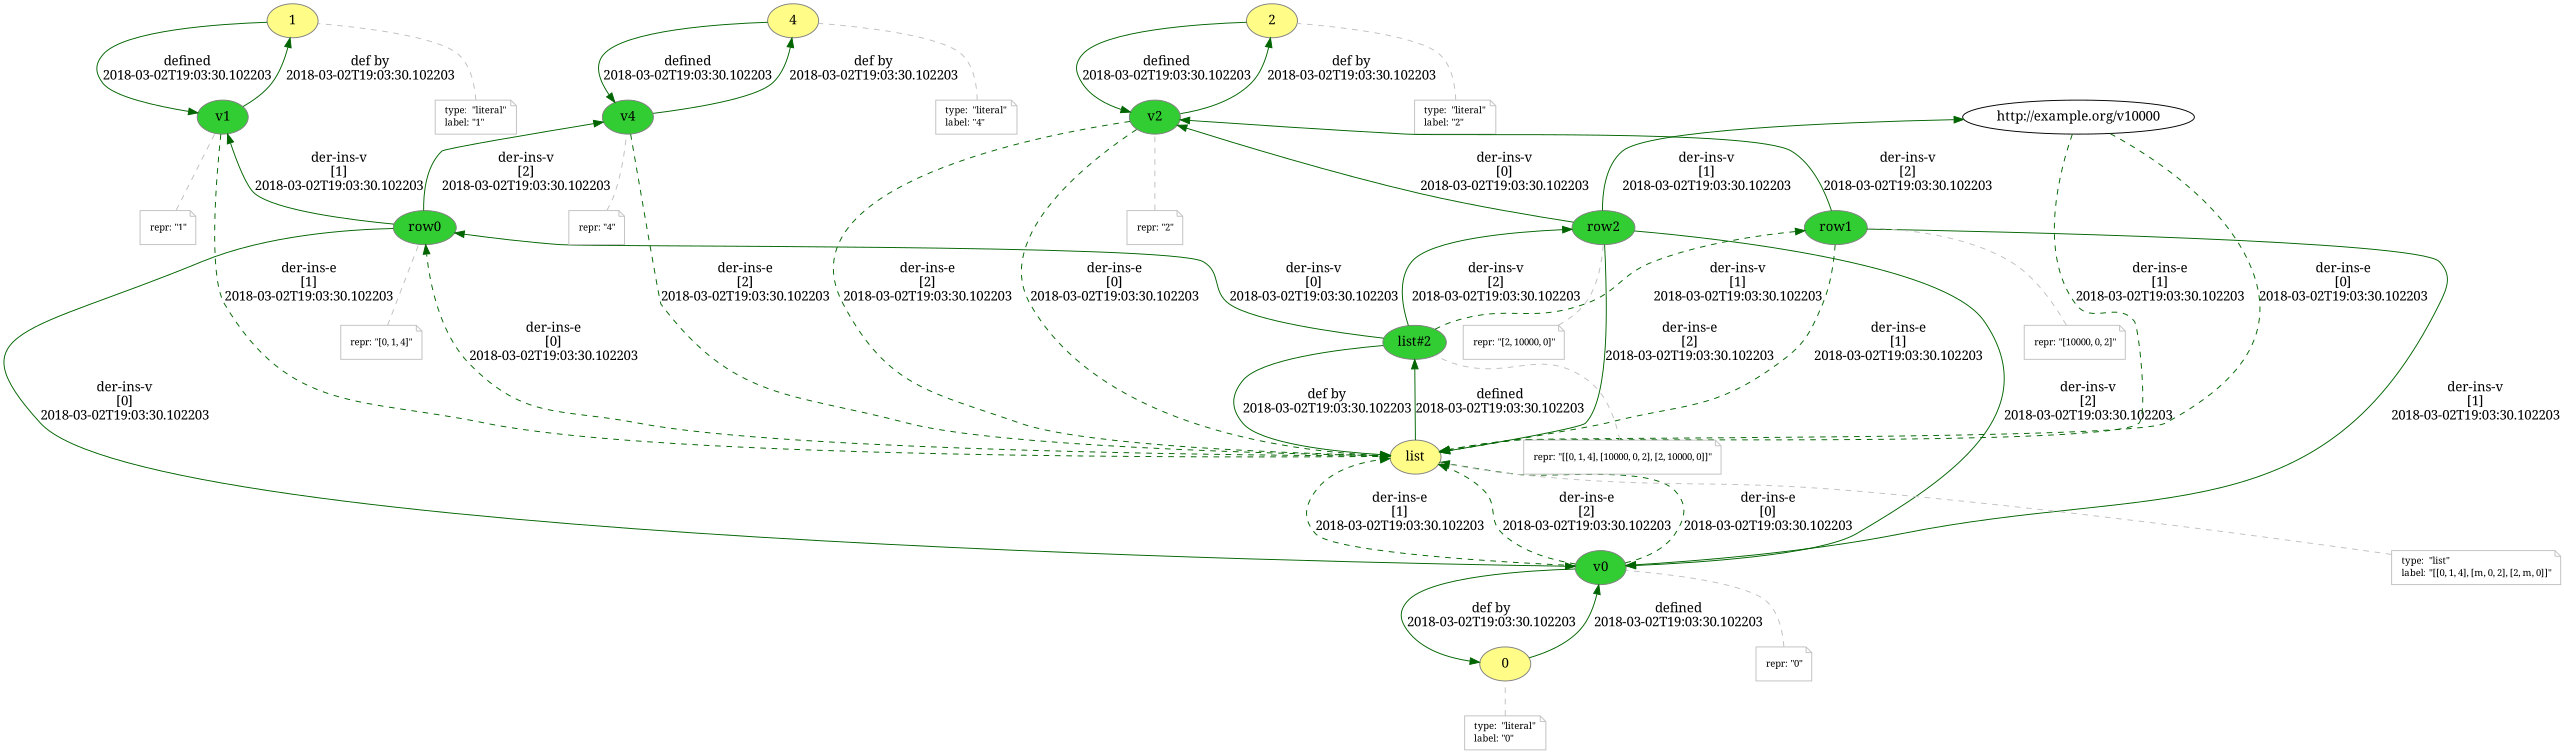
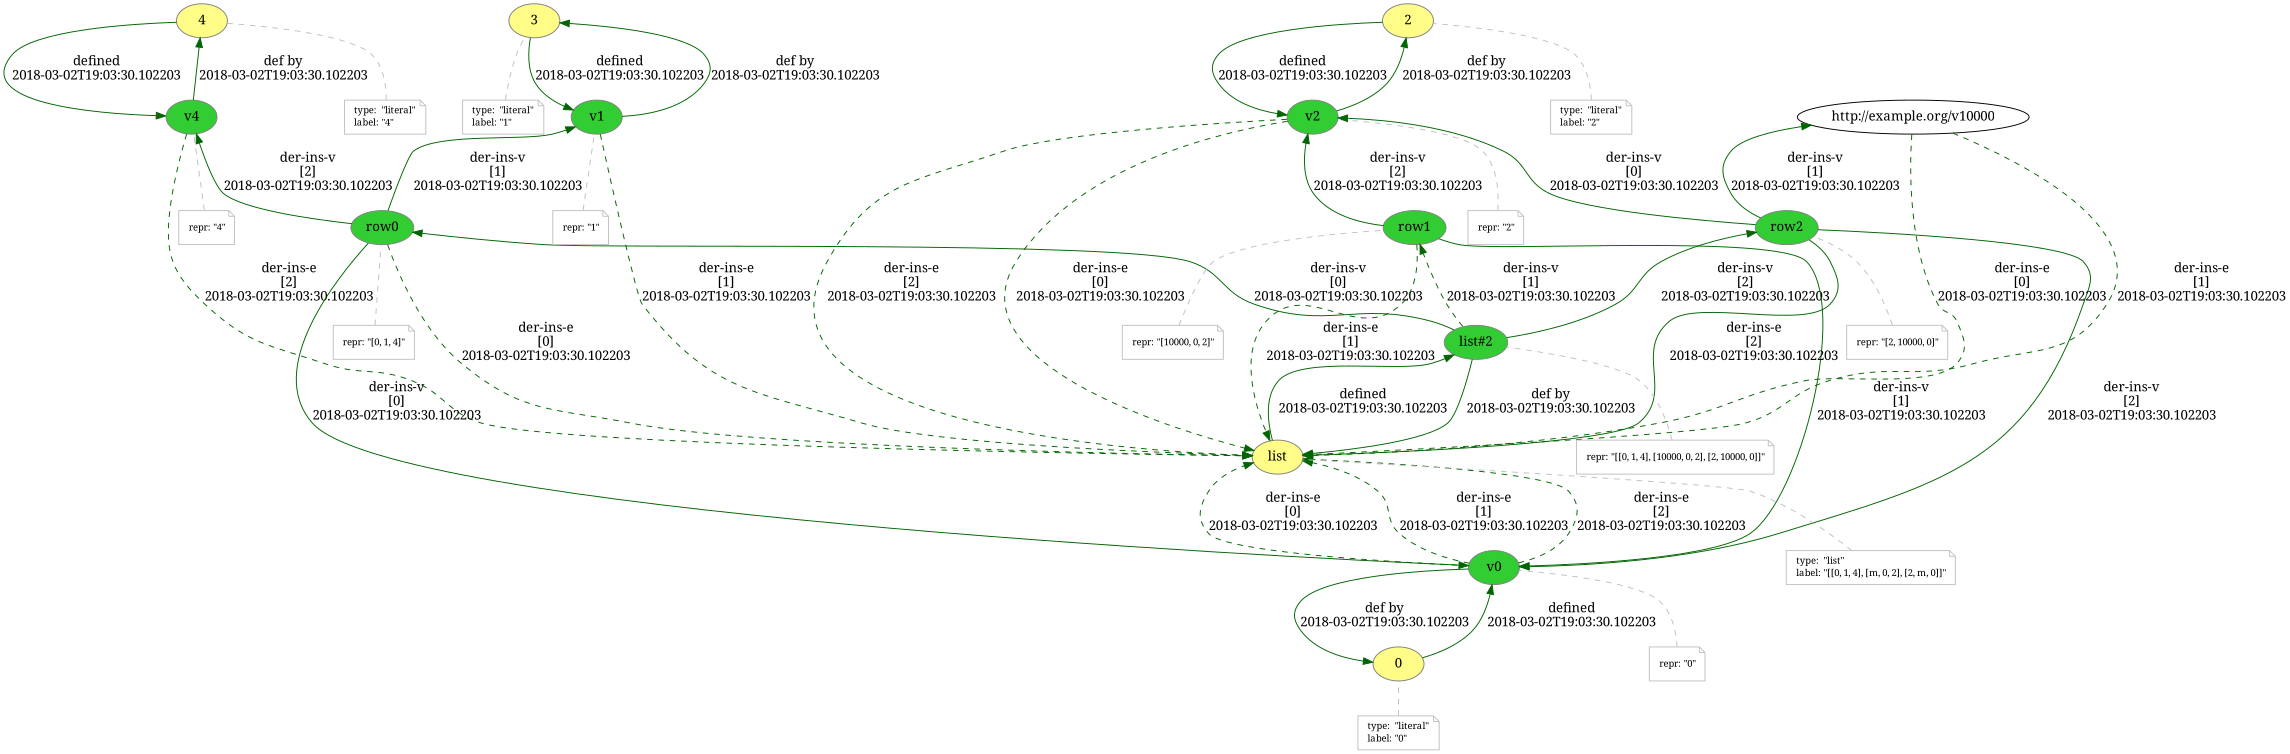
node "1": label "1" -> "3"
edge "list" -> "row0": reversed
